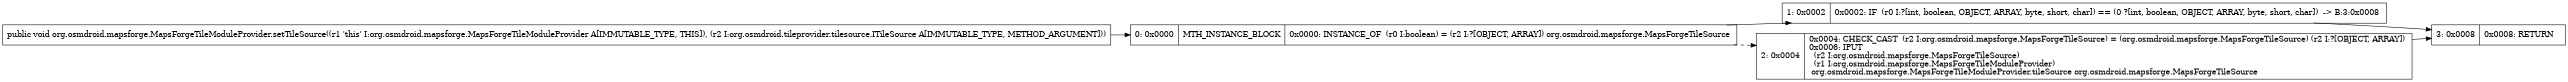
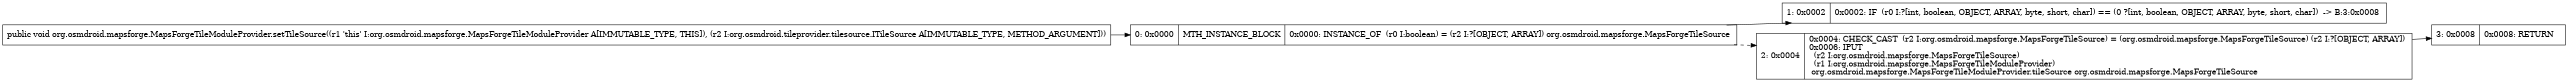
edge "1: 0x0002" -> "3: 0x0008": removed
